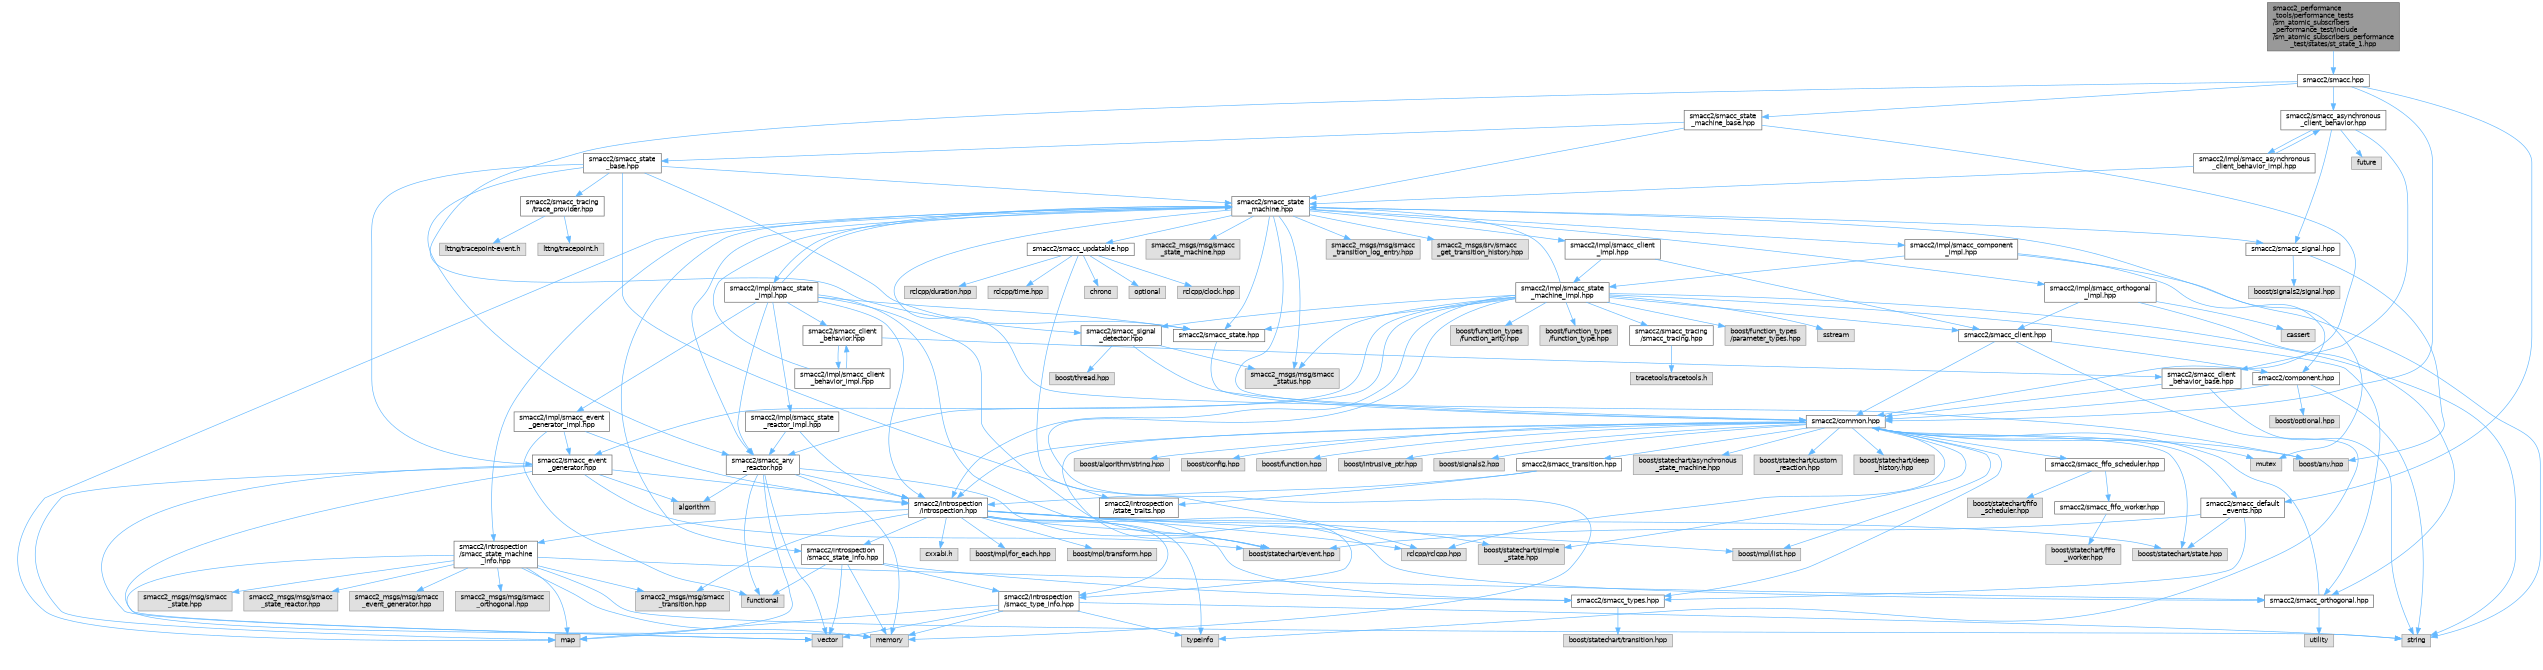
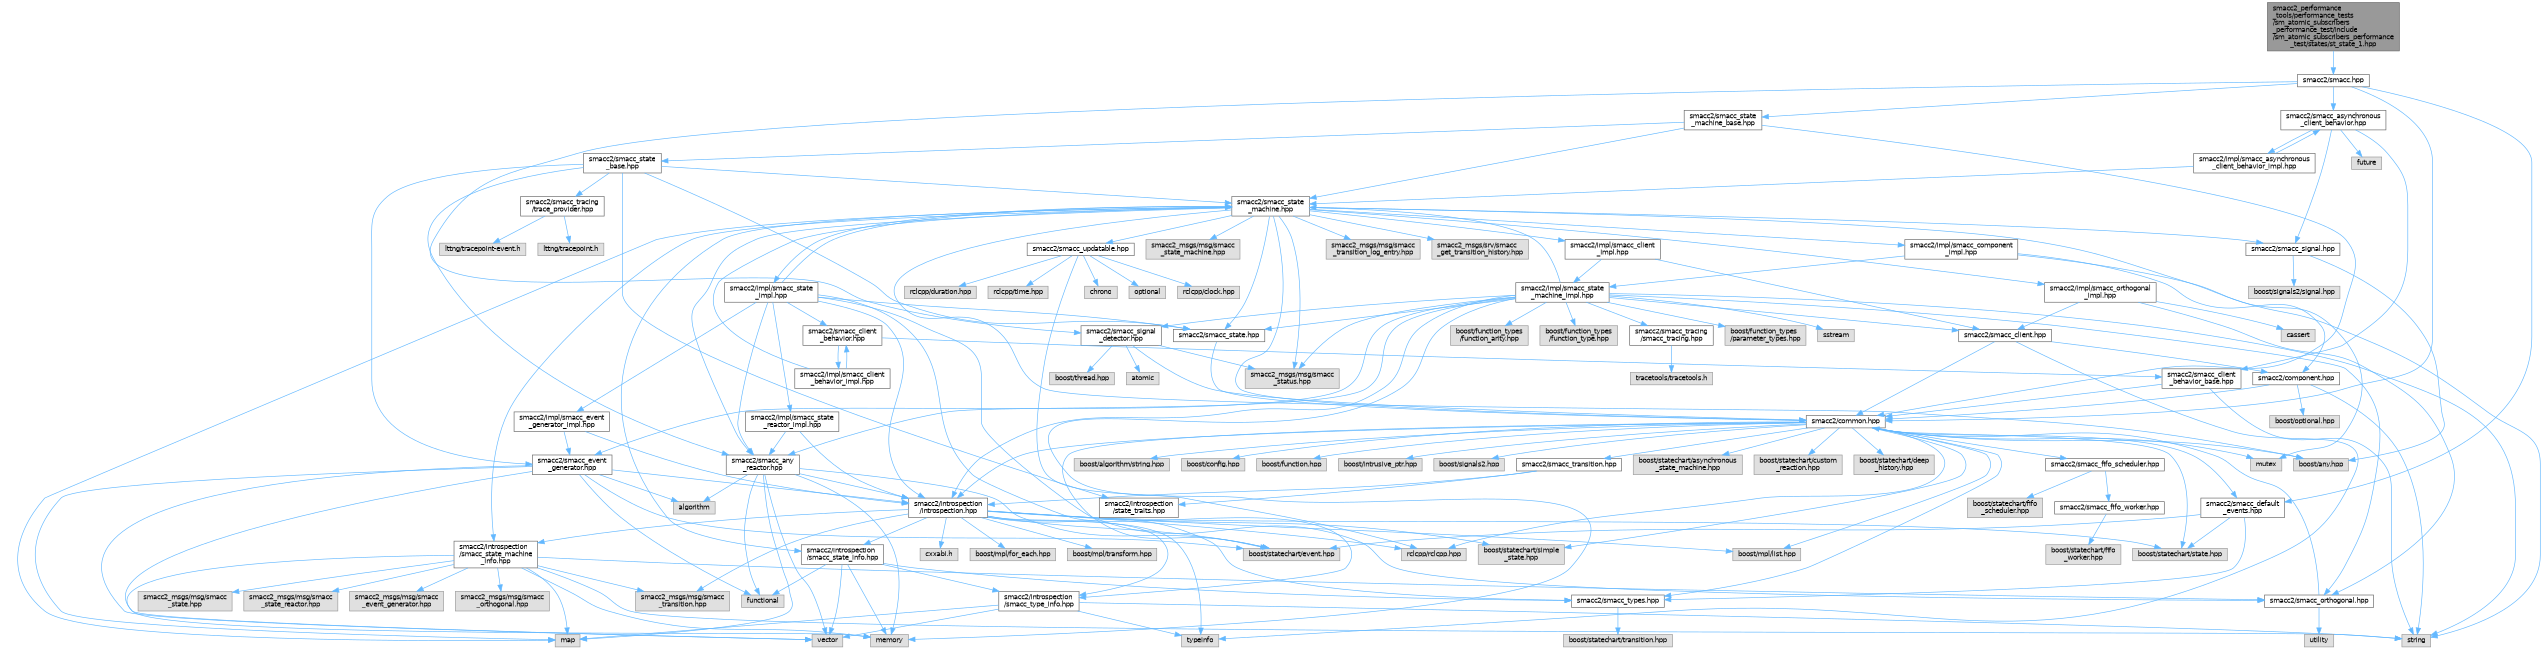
node "atomic": added
edge "smacc2/impl/smacc_event _generator_impl.hpp" -> "functional": now "smacc2/smacc_event _generator.hpp" -> "functional"
edge "smacc2/introspection /smacc_type_info.hpp" -> "memory": removed
